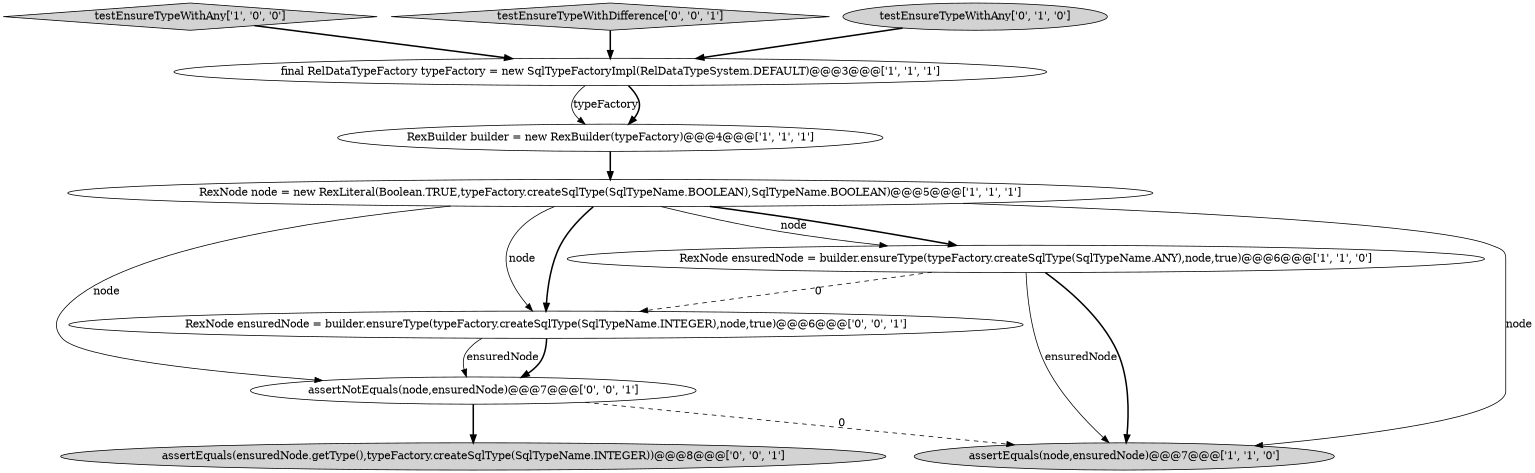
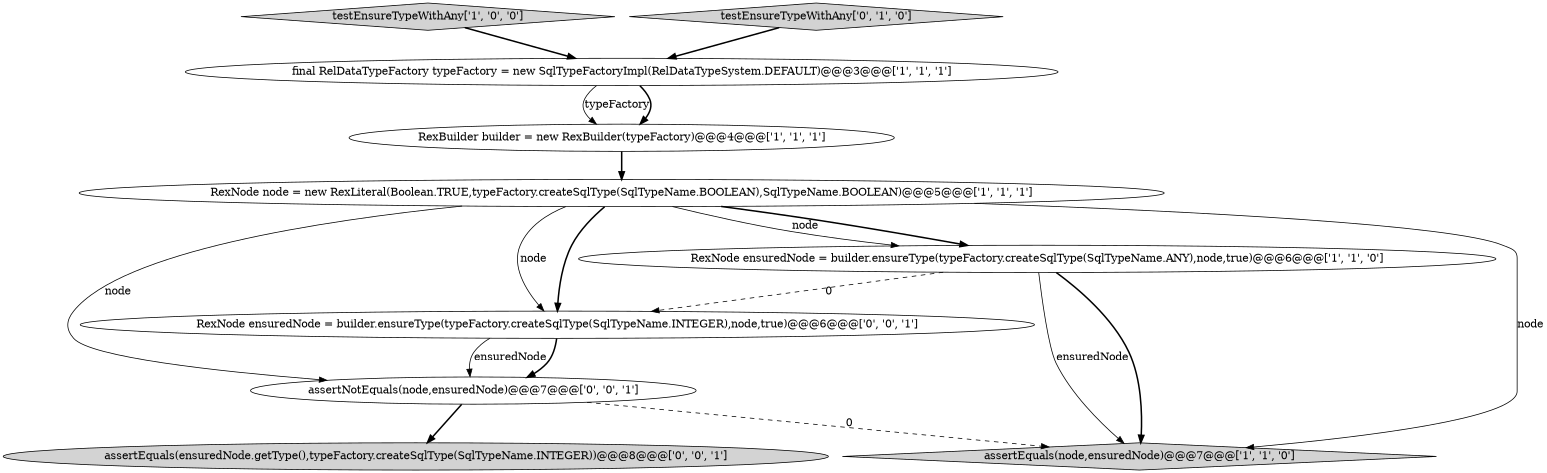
node "testEnsureTypeWithDifference['0', '0', '1']": removed
node "testEnsureTypeWithAny['0', '1', '0']": shape ellipse -> diamond
node "assertEquals(node,ensuredNode)@@@7@@@['1', '1', '0']": shape ellipse -> diamond
